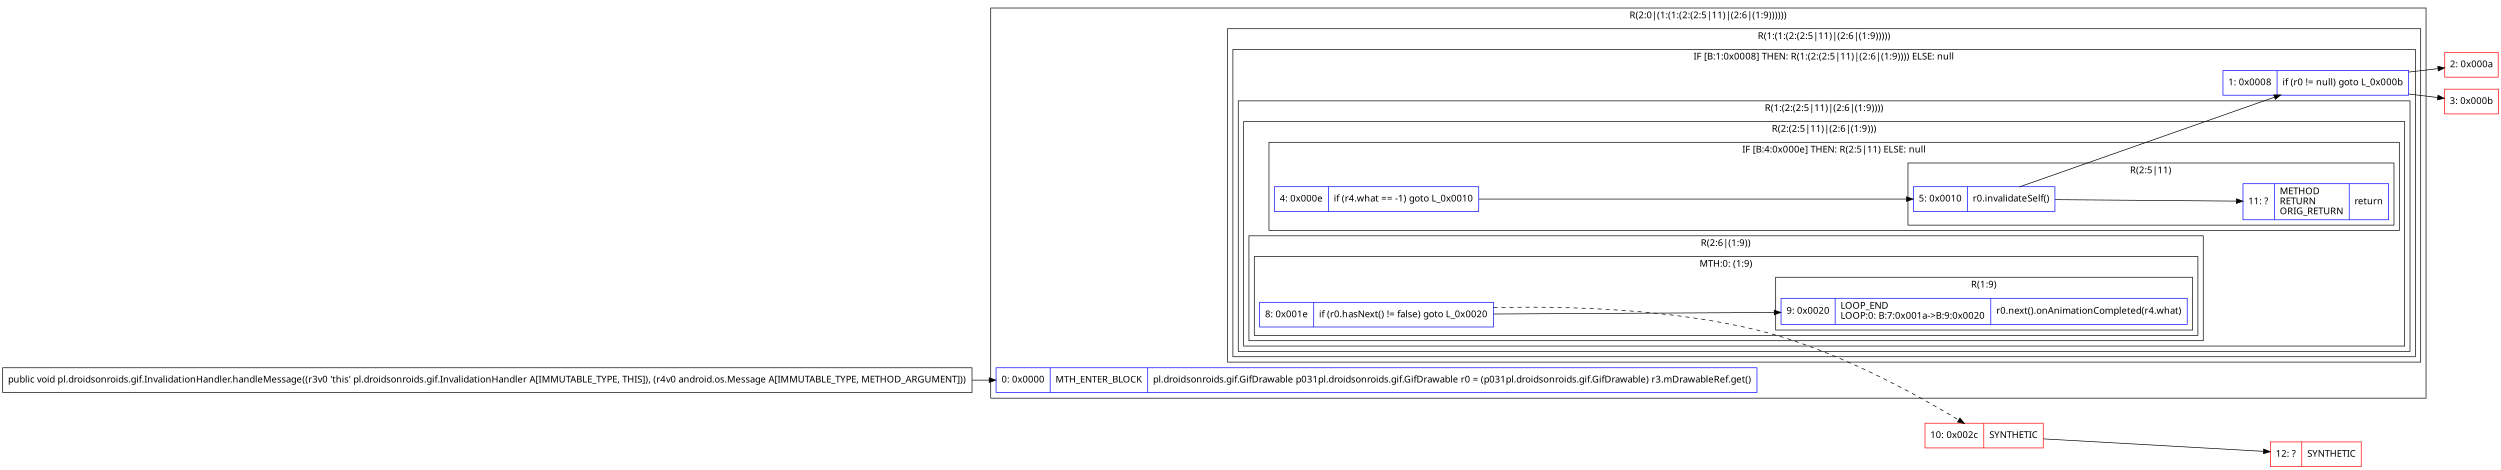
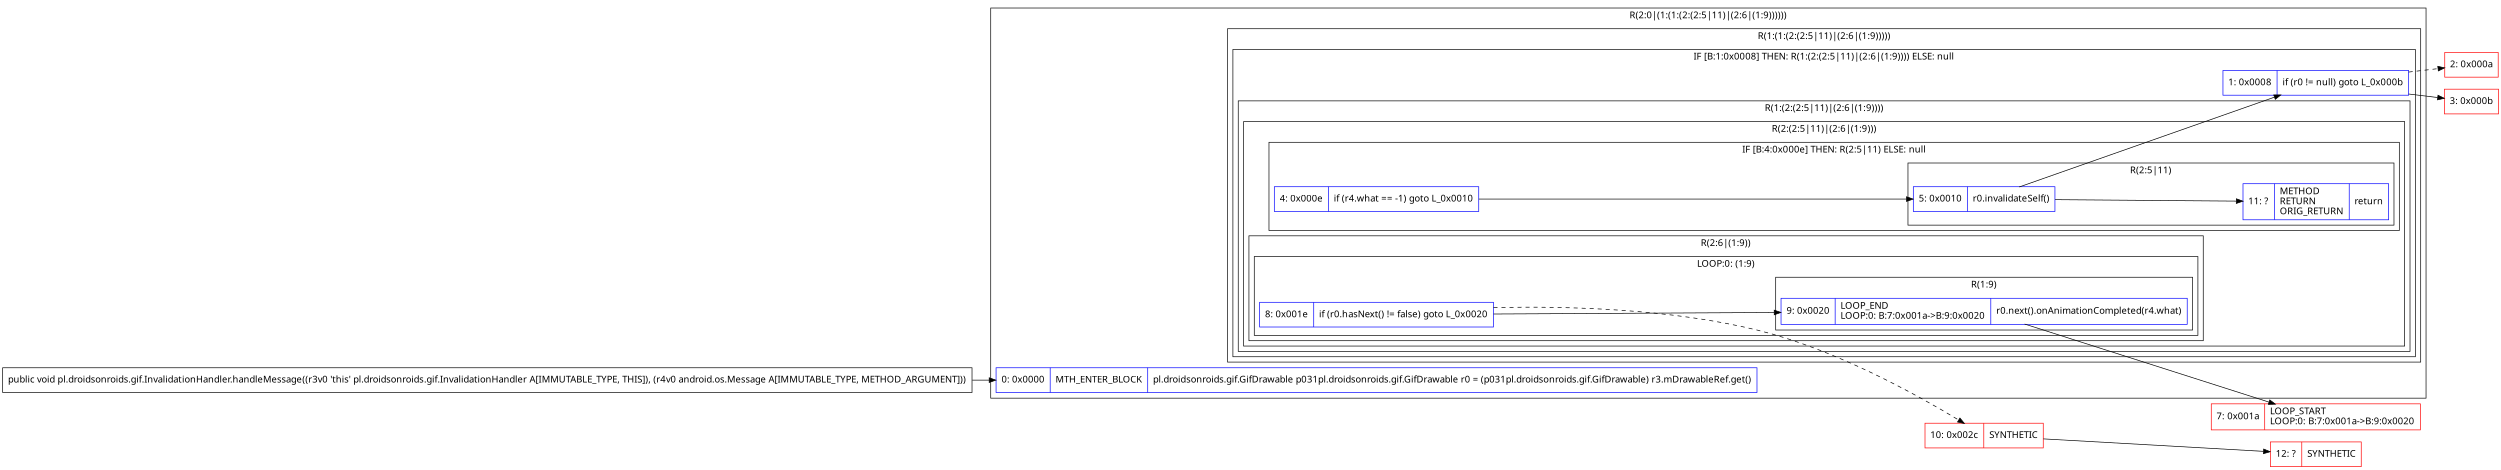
edge "1: 0x0008" -> "2: 0x000a": style solid -> dashed
cluster "MTH:0: (1:9)": label "MTH:0: (1:9)" -> "LOOP:0: (1:9)"
node "7: 0x001a": added
